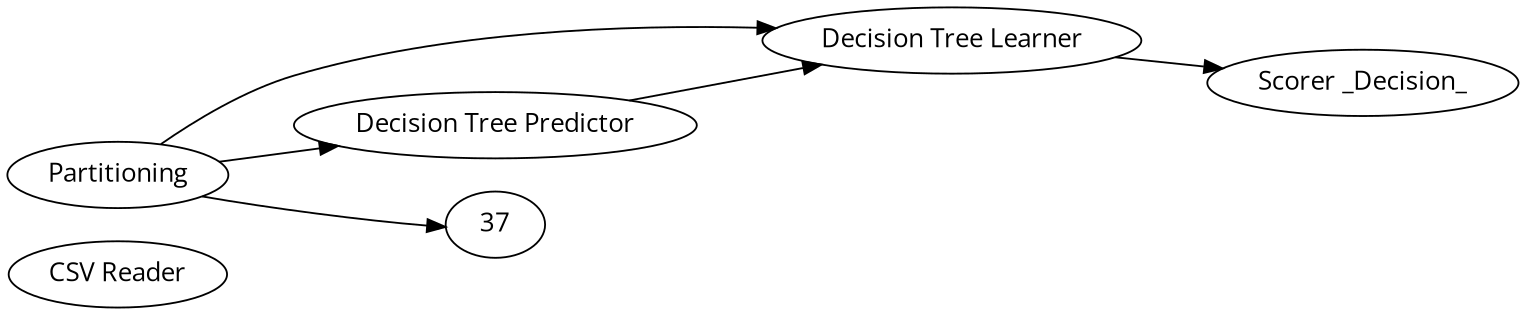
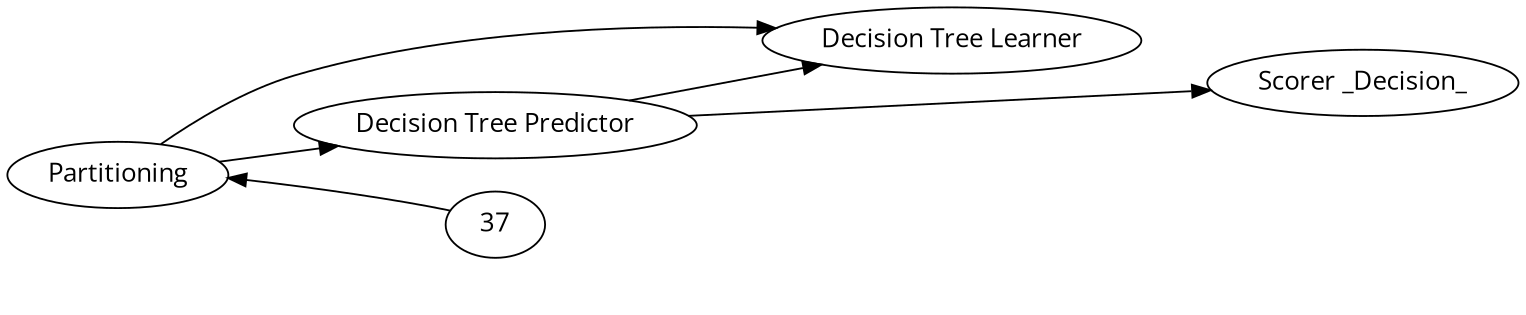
edge "Decision Tree Learner" -> "Scorer _Decision_": now "Decision Tree Predictor" -> "Scorer _Decision_"
edge "Partitioning" -> "37": reversed
node "CSV Reader": removed
